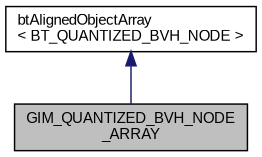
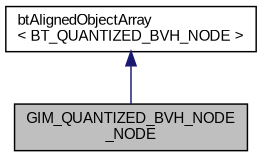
node "GIM_QUANTIZED_BVH_NODE _ARRAY": label "GIM_QUANTIZED_BVH_NODE _ARRAY" -> "GIM_QUANTIZED_BVH_NODE _NODE"
